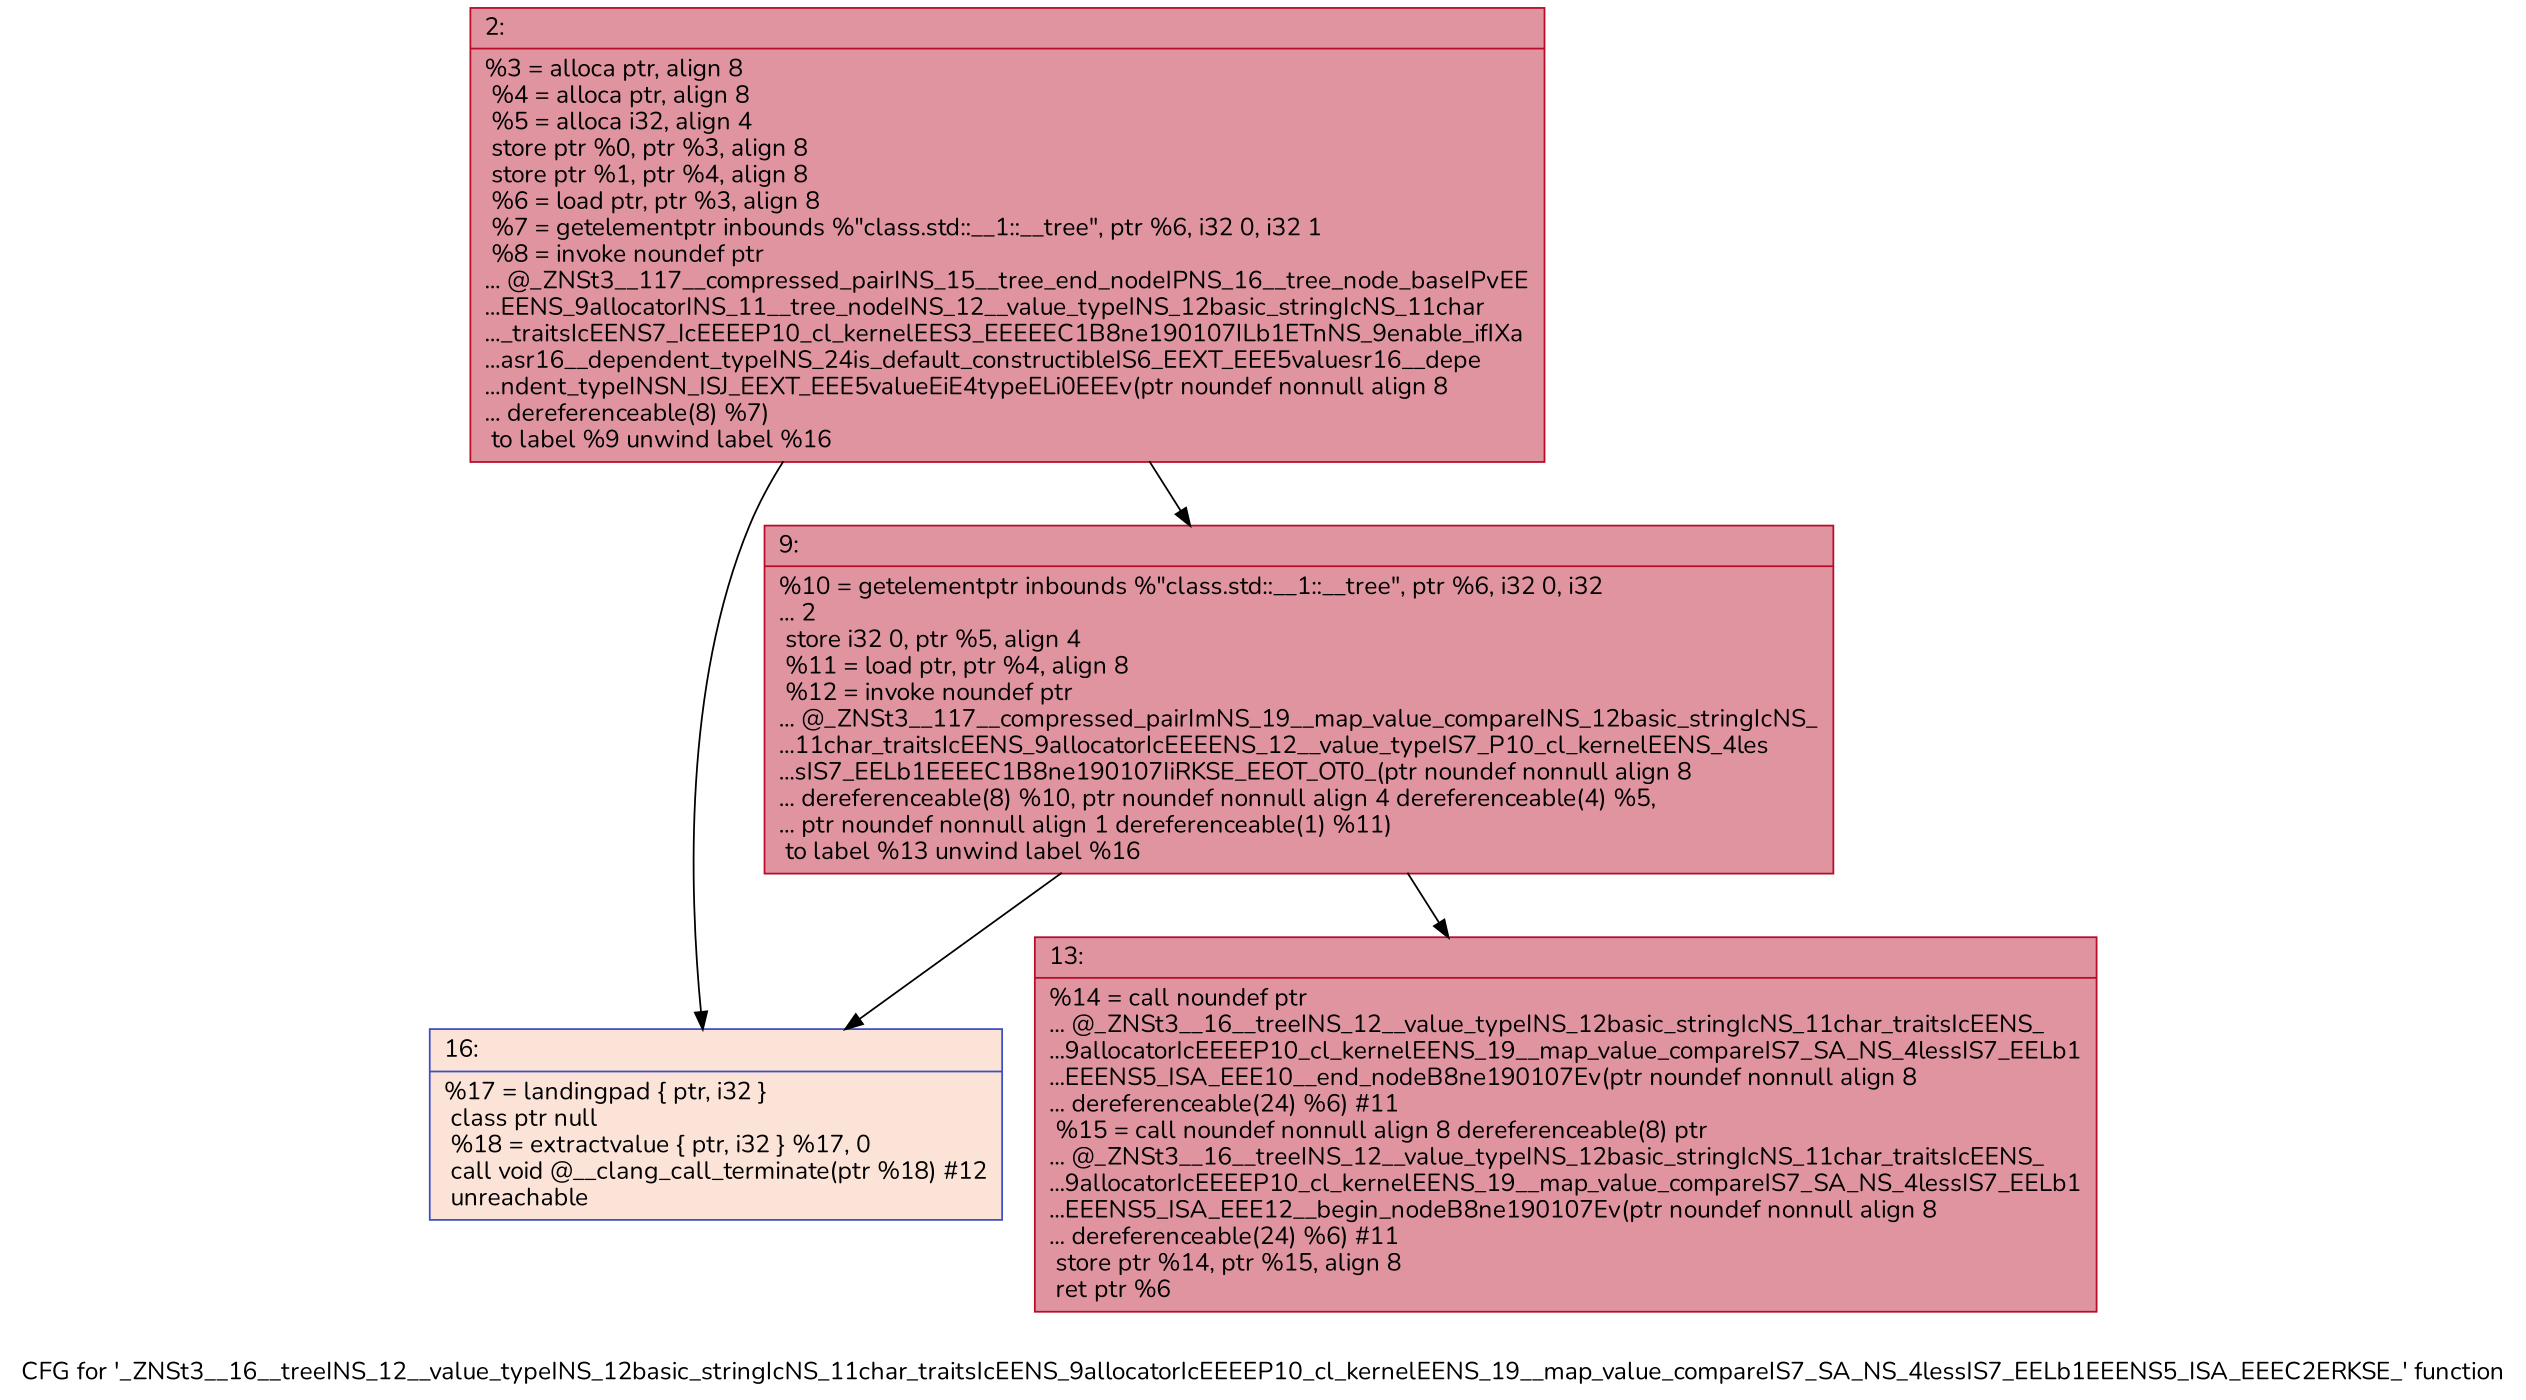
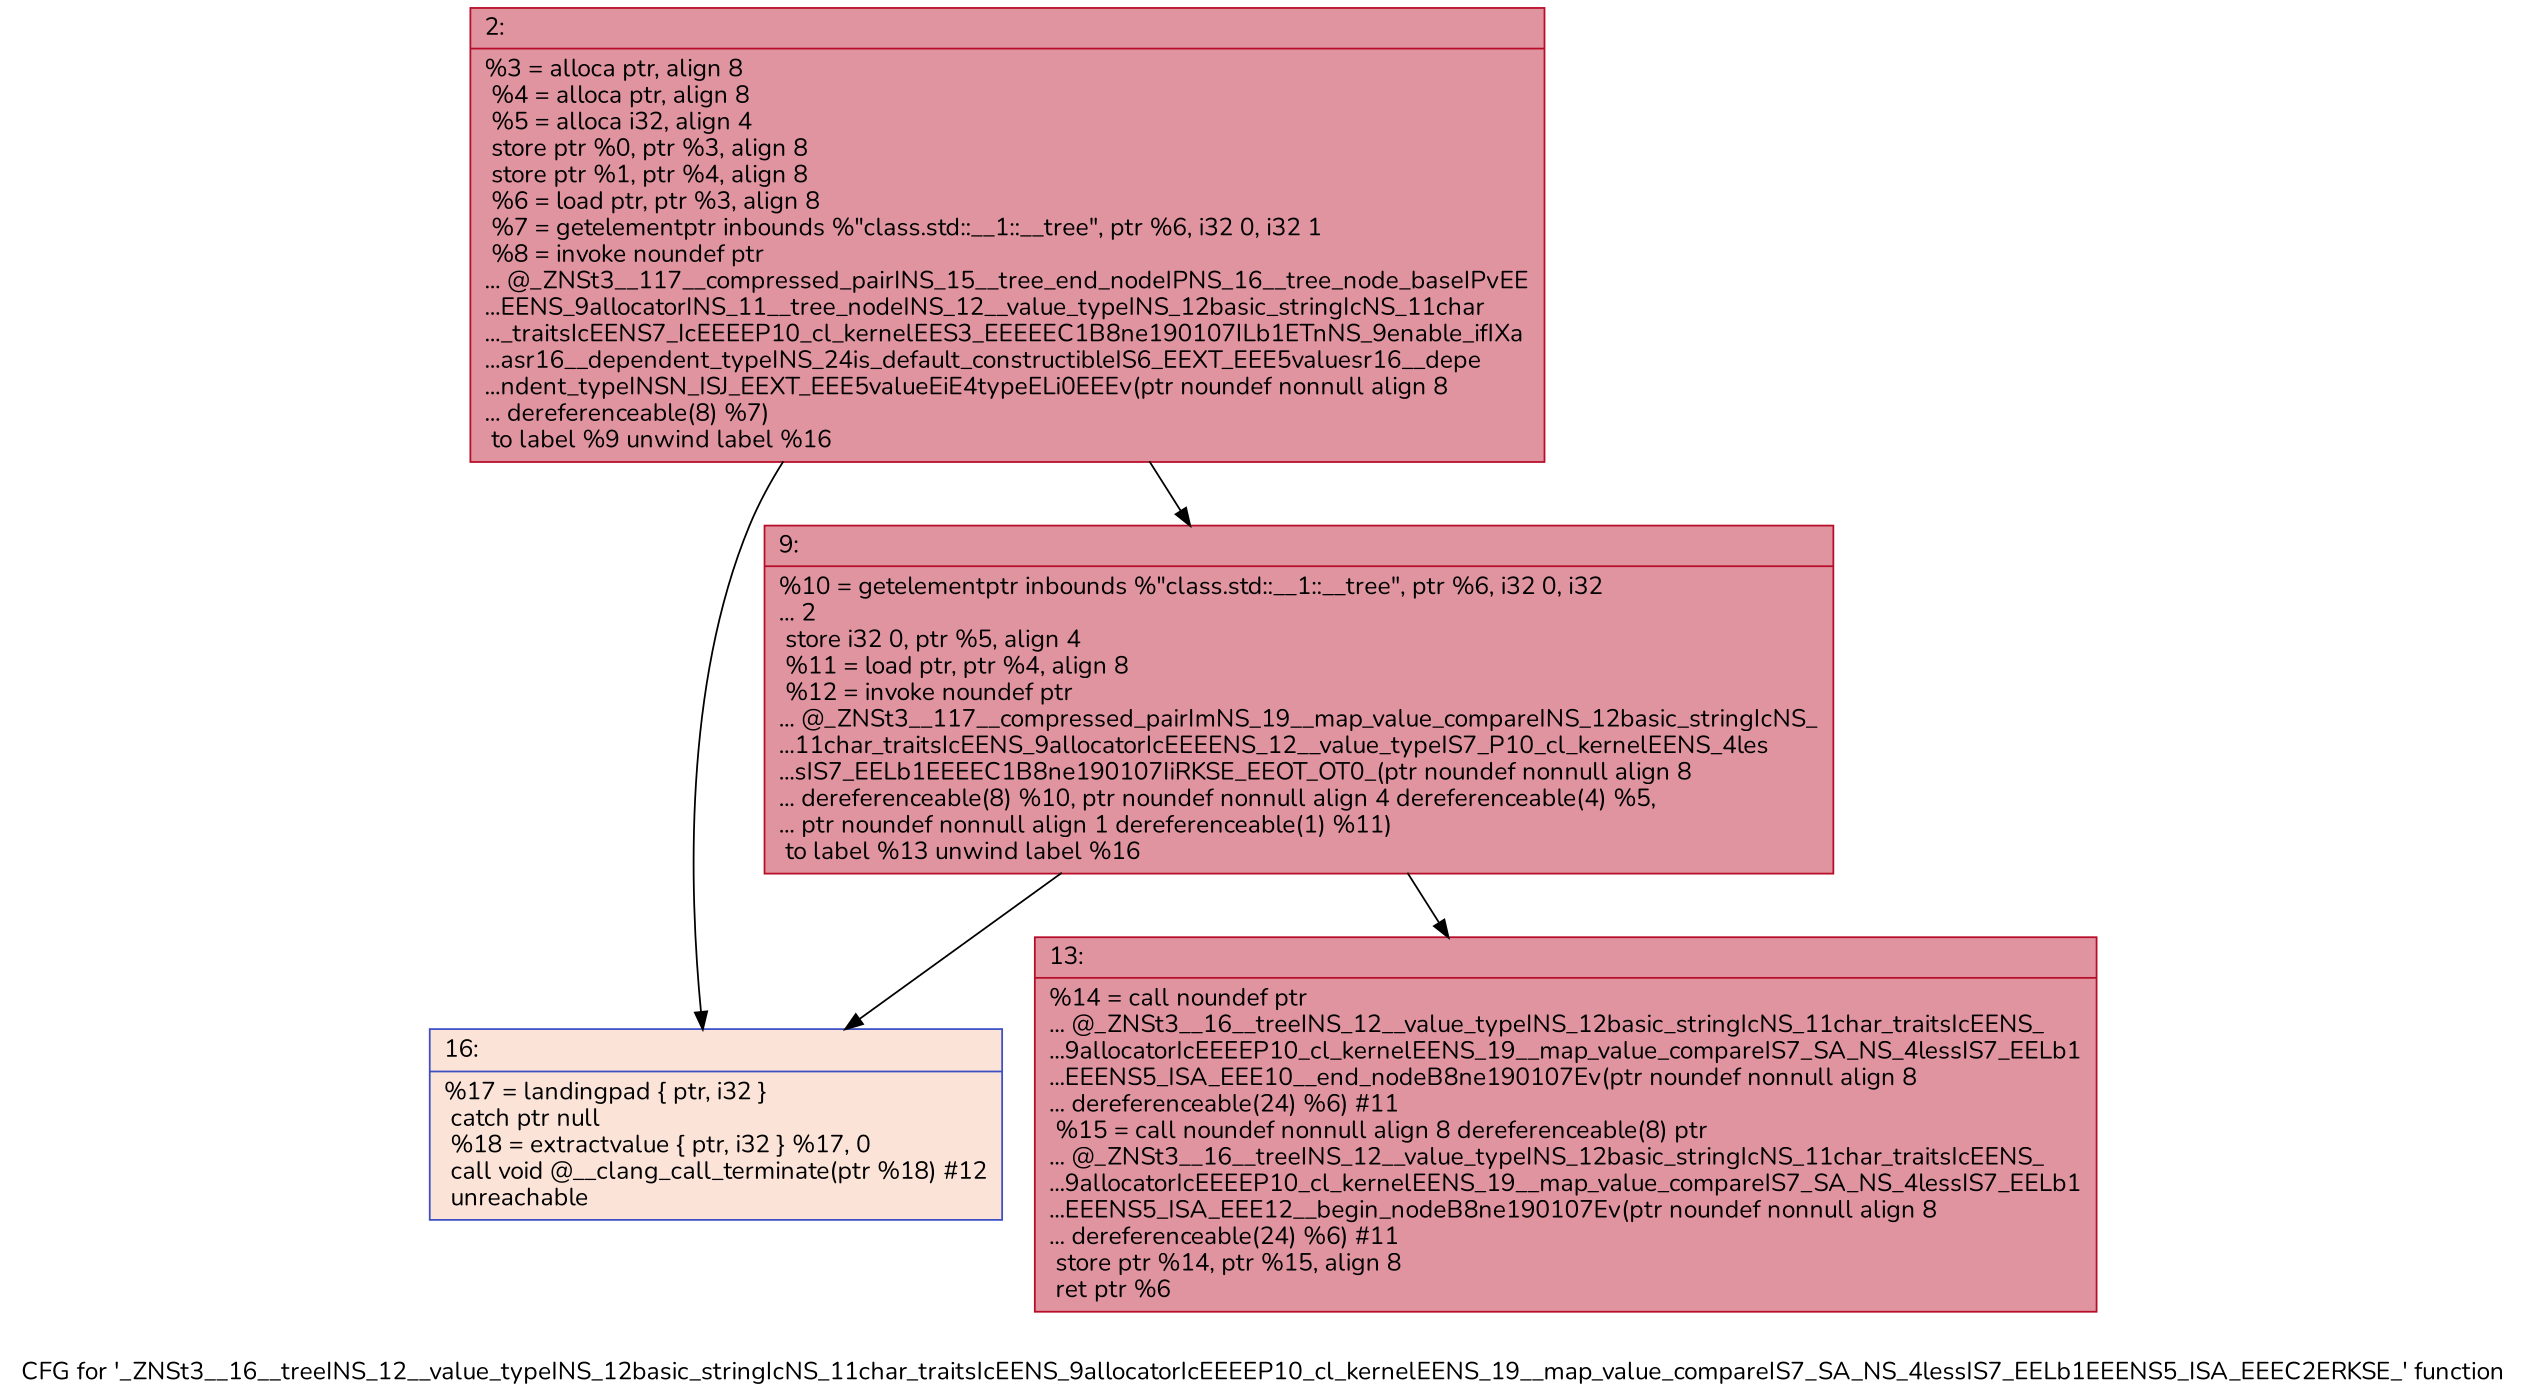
node "16:": text "class ptr null" -> "catch ptr null"
